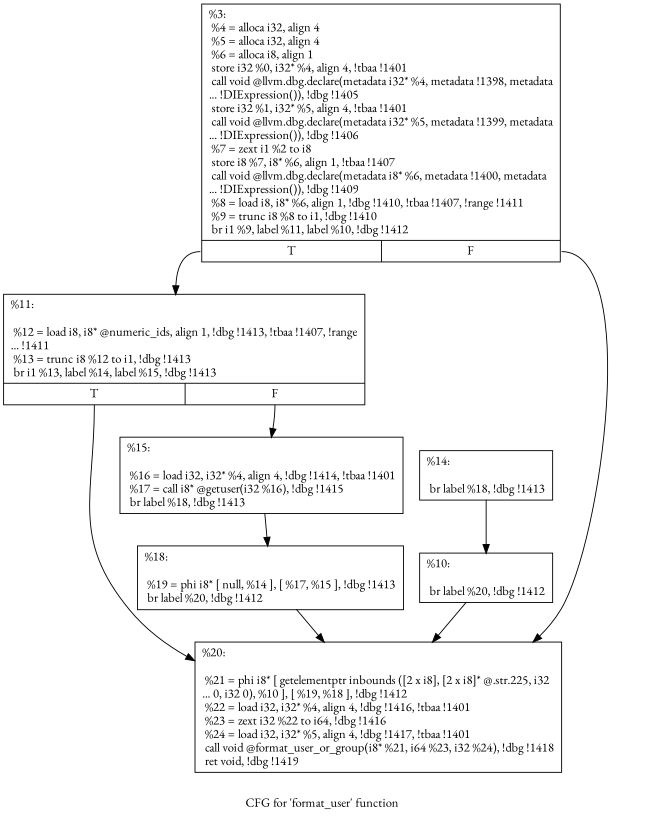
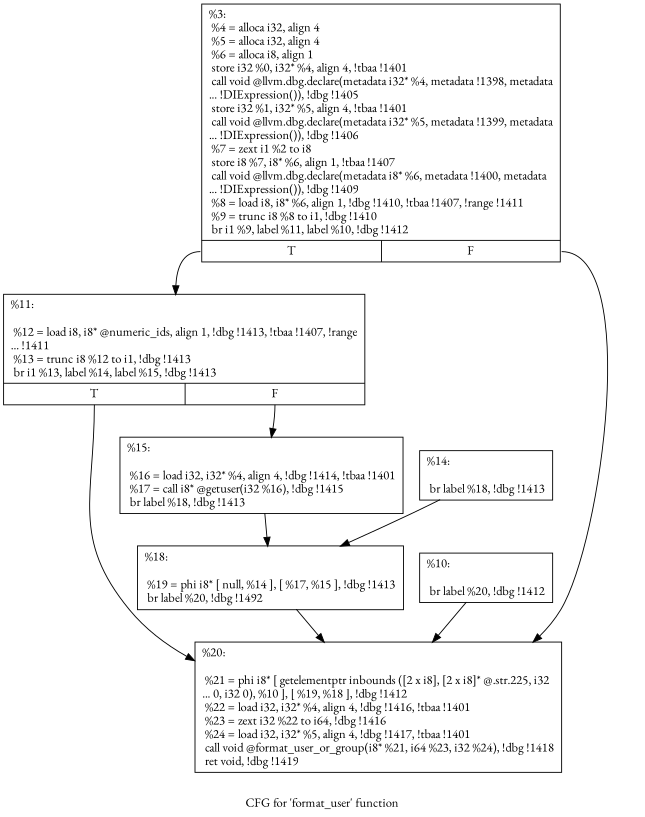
edge "%14:" -> "%10:": now "%14:" -> "%18:"
node "%18:": text "br label %20, !dbg !1412" -> "br label %20, !dbg !1492"
